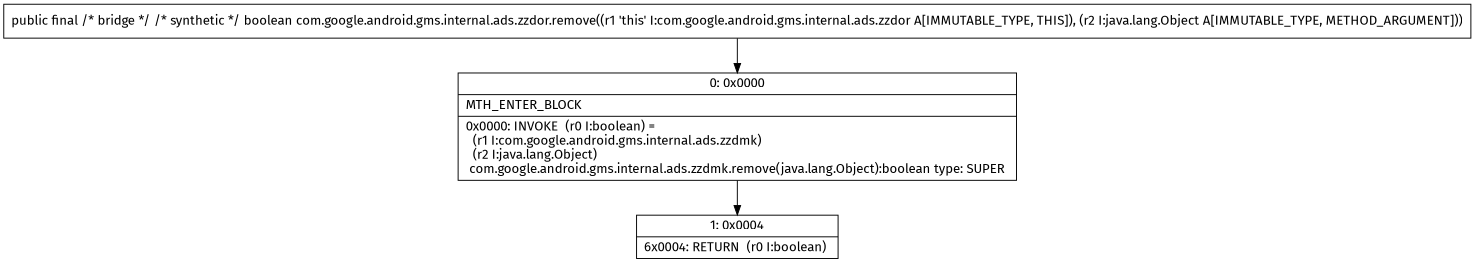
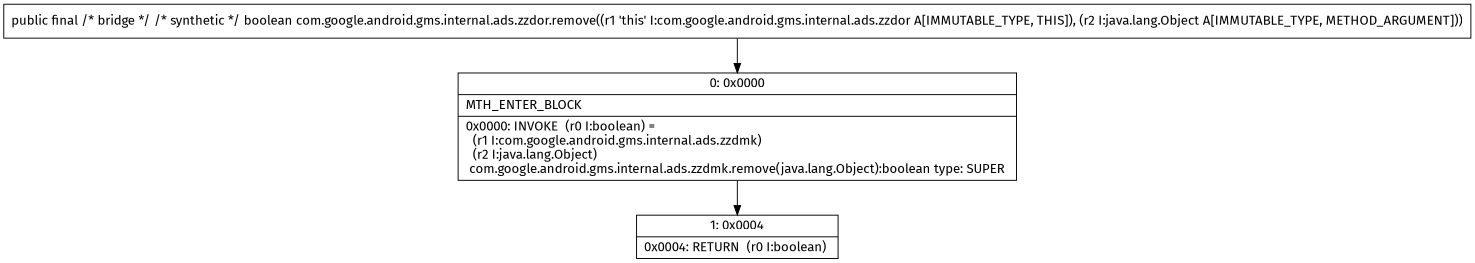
node "1: 0x0004": text "6x0004: RETURN  (r0 I:boolean)" -> "0x0004: RETURN  (r0 I:boolean)"
